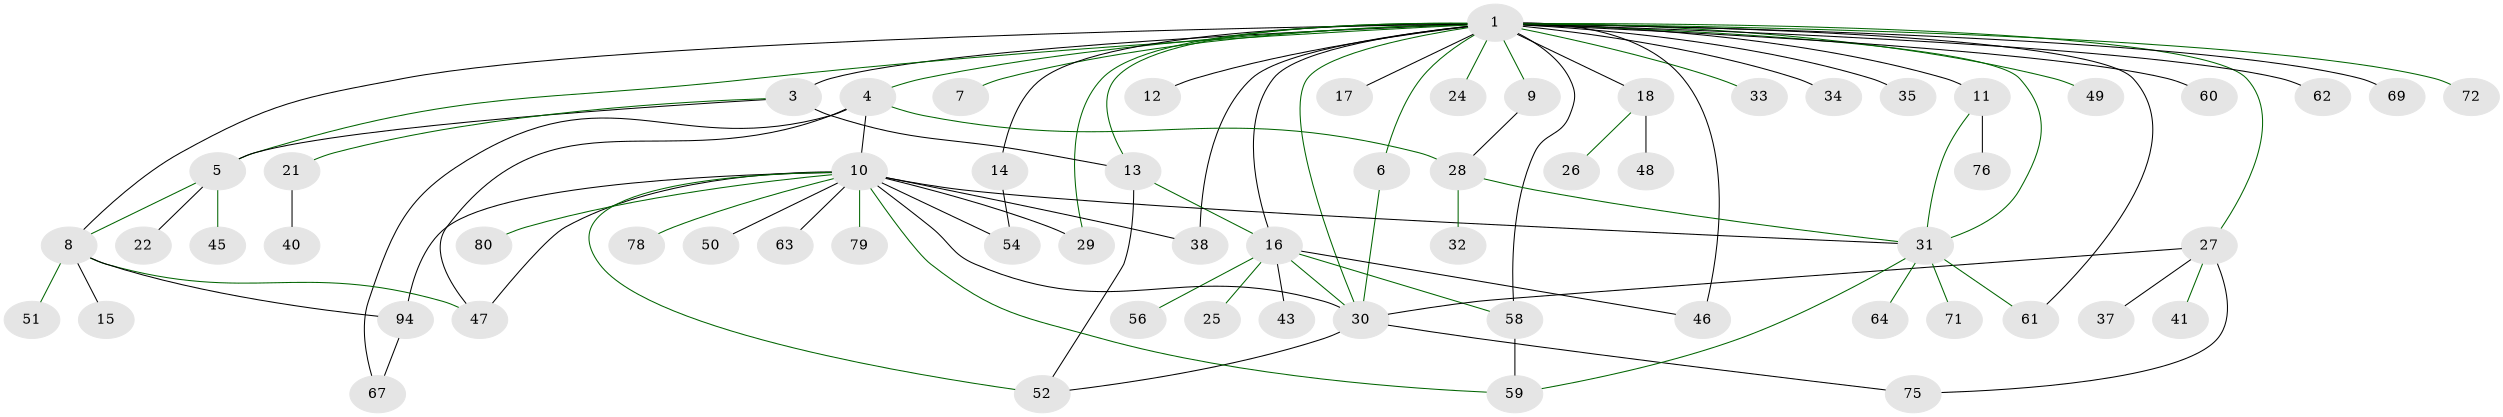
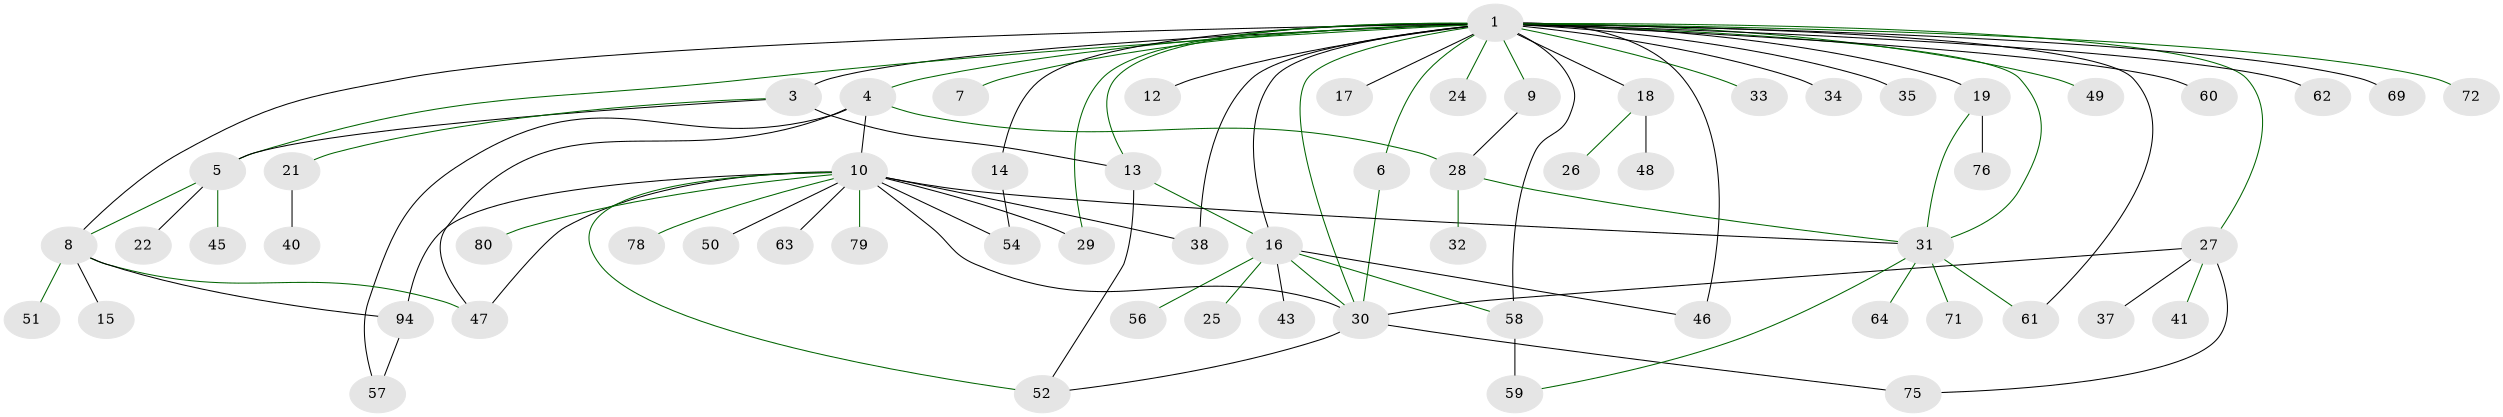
node "11": label "11" -> "19"
edge "10" -- "59": removed
node "67": label "67" -> "57"
